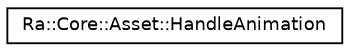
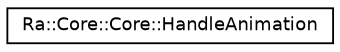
node "Ra::Core::Asset::HandleAnimation": label "Ra::Core::Asset::HandleAnimation" -> "Ra::Core::Core::HandleAnimation"
